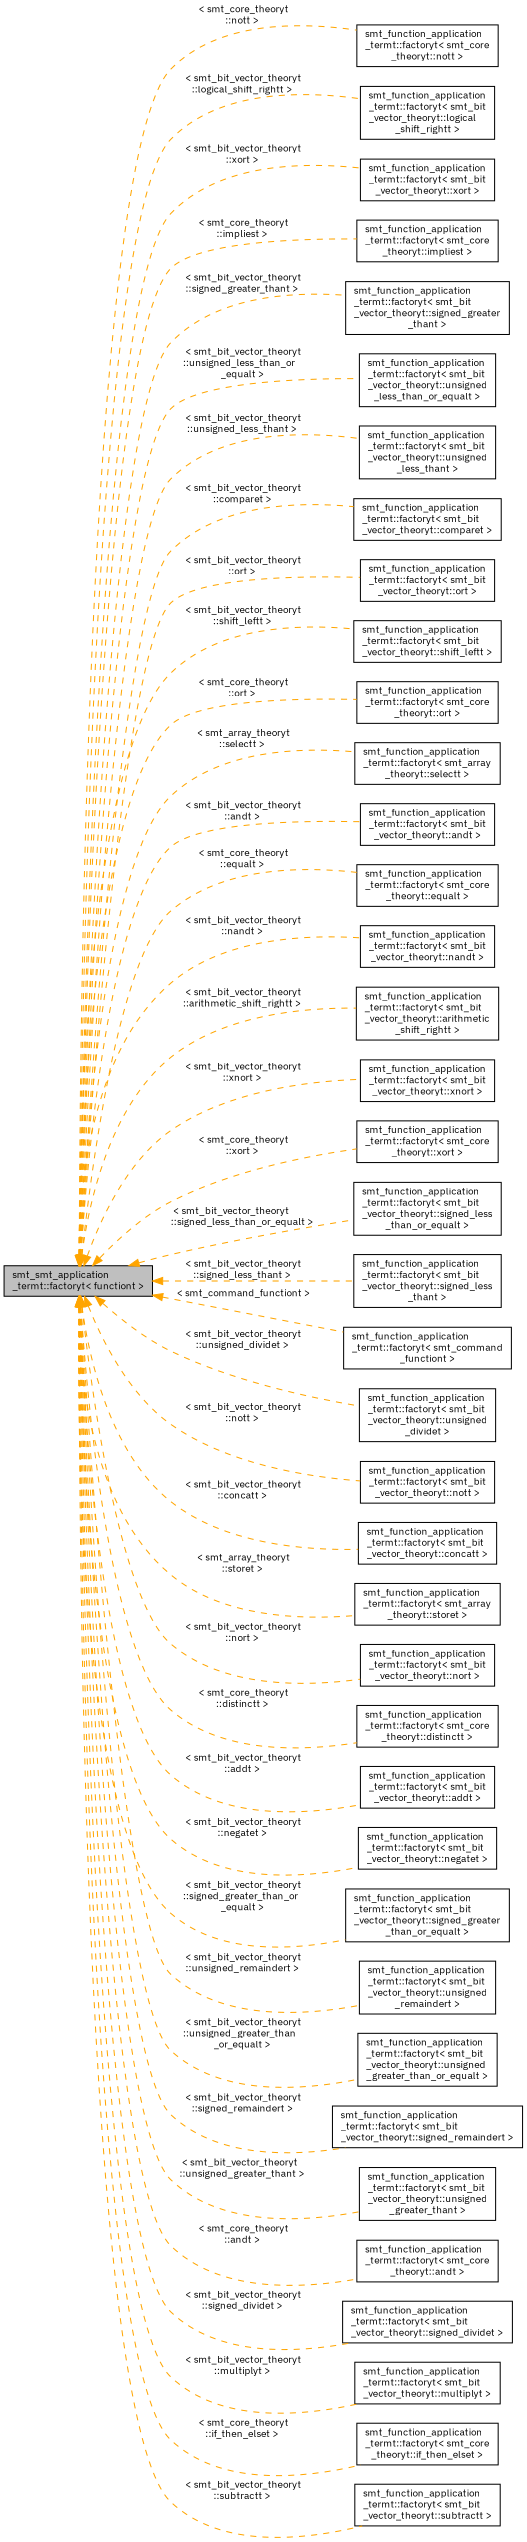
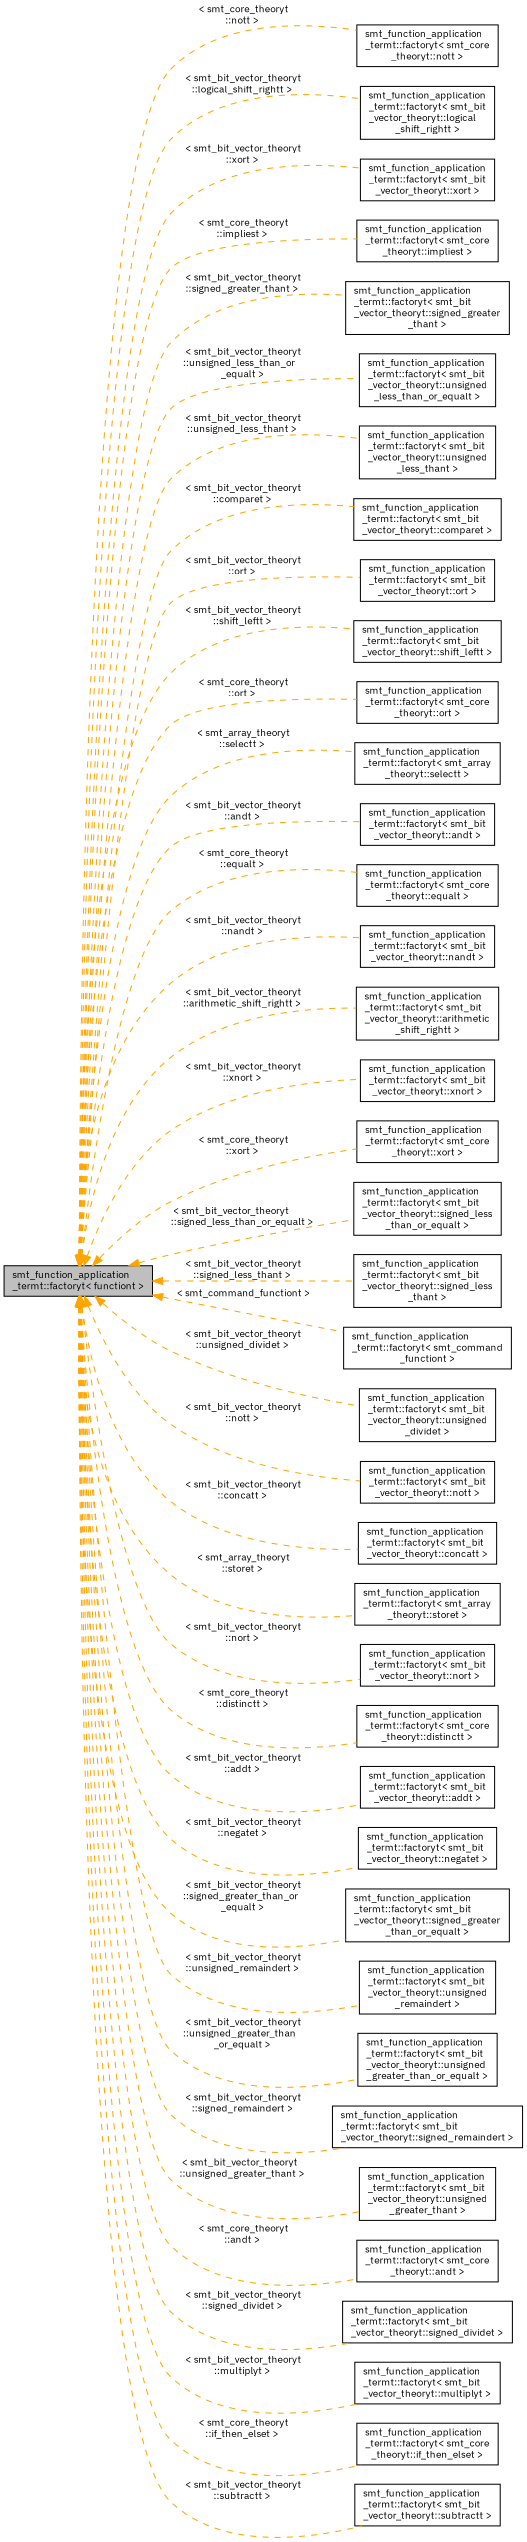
node "smt_smt_application _termt::factoryt< functiont >": label "smt_smt_application _termt::factoryt< functiont >" -> "smt_function_application _termt::factoryt< functiont >"
